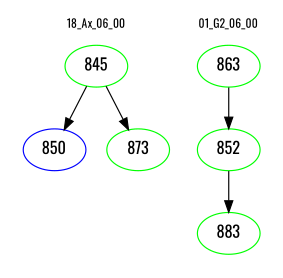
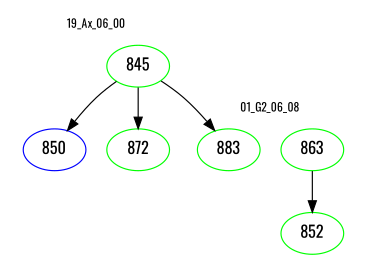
cluster "18_Ax_06_00": label "18_Ax_06_00" -> "19_Ax_06_00"
cluster "01_G2_06_00": label "01_G2_06_00" -> "01_G2_06_08"
node "873": label "873" -> "872"
edge "852" -> "883": now "845" -> "883"
